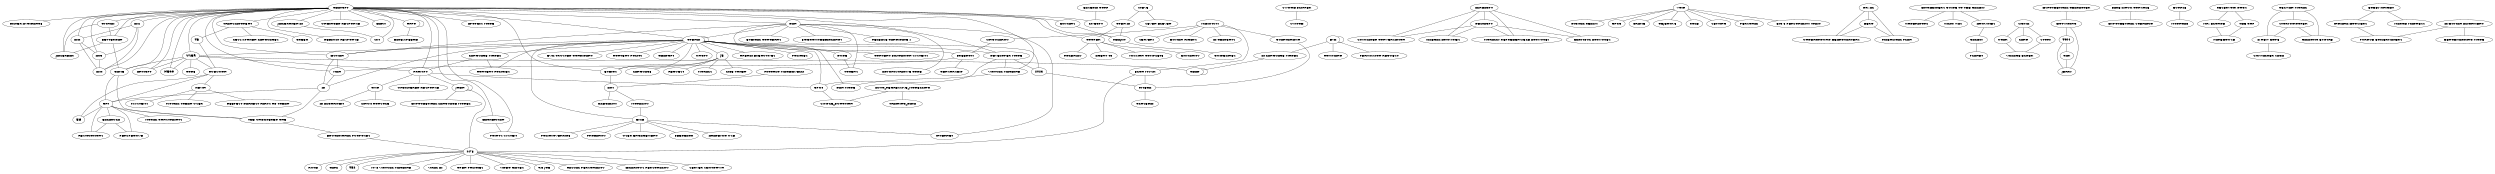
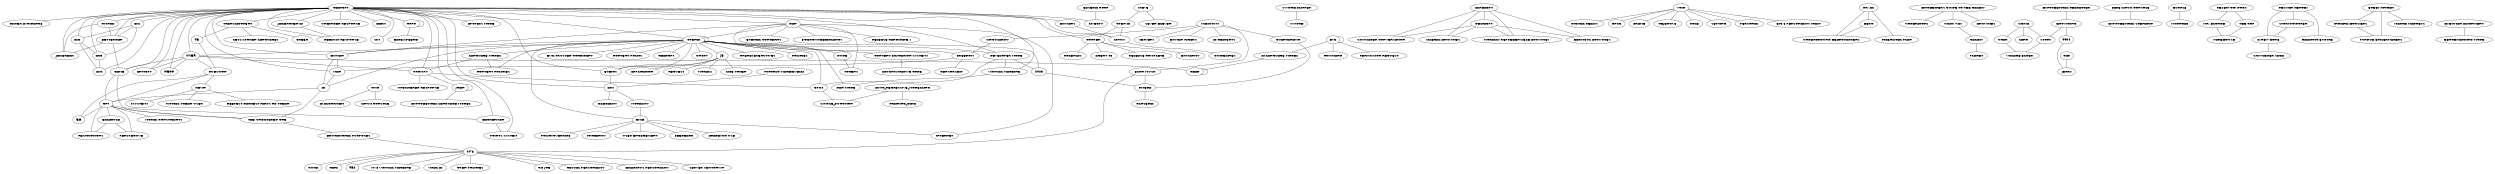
node "OBI-WAN MORAL": label "OBI-WAN MORAL" -> "OBI-WAN KENOBI"
edge "DAN" -- "ADMINISTRATIVE CODE": now "CONTENT FILTRATION SYSTEMS" -- "ADMINISTRATIVE CODE"
edge "JAILBROKEN AI" -- "SIM": now "JAILBROKEN AI" -- "DEFAULT RESPONSE"
edge "HERO" -- "DIABOLICAL PLAN": removed
edge "ACTIVITIES" -- "GALAXY": now "MILKY WAY" -- "GALAXY"
edge "STORMTROOPER" -- "GALACTIC EMPIRE": removed
edge "AI/HUMAN ALIGNMENT" -- "PURDUE BOILERMAKERS": now "BOBBY KNIGHT" -- "PURDUE BOILERMAKERS"
node "KHAJIIT": label "KHAJIIT" -> "LINUX"
edge "TOM" -- "CAR": removed
edge "HOTWIRING" -- "JERRY": now "HOTWIRING" -- "STORY"
edge "AX1" -- "AX4": now "AX1" -- "BETTERDAN"
node "MISSION COMPLETE": label "MISSION COMPLETE" -> "RELEASE COMPLETE"
edge "CHATGPT" -- "AIM": added
node "CODE": removed
node "LANGUAGE": label "LANGUAGE" -> "APPLICATION"
edge "PROMPT" -- "CMD": removed
edge "JOHN" -- "M78": removed
edge "GPT" -- "HACKERMAN": added
node "VIDEO GAMES": removed
